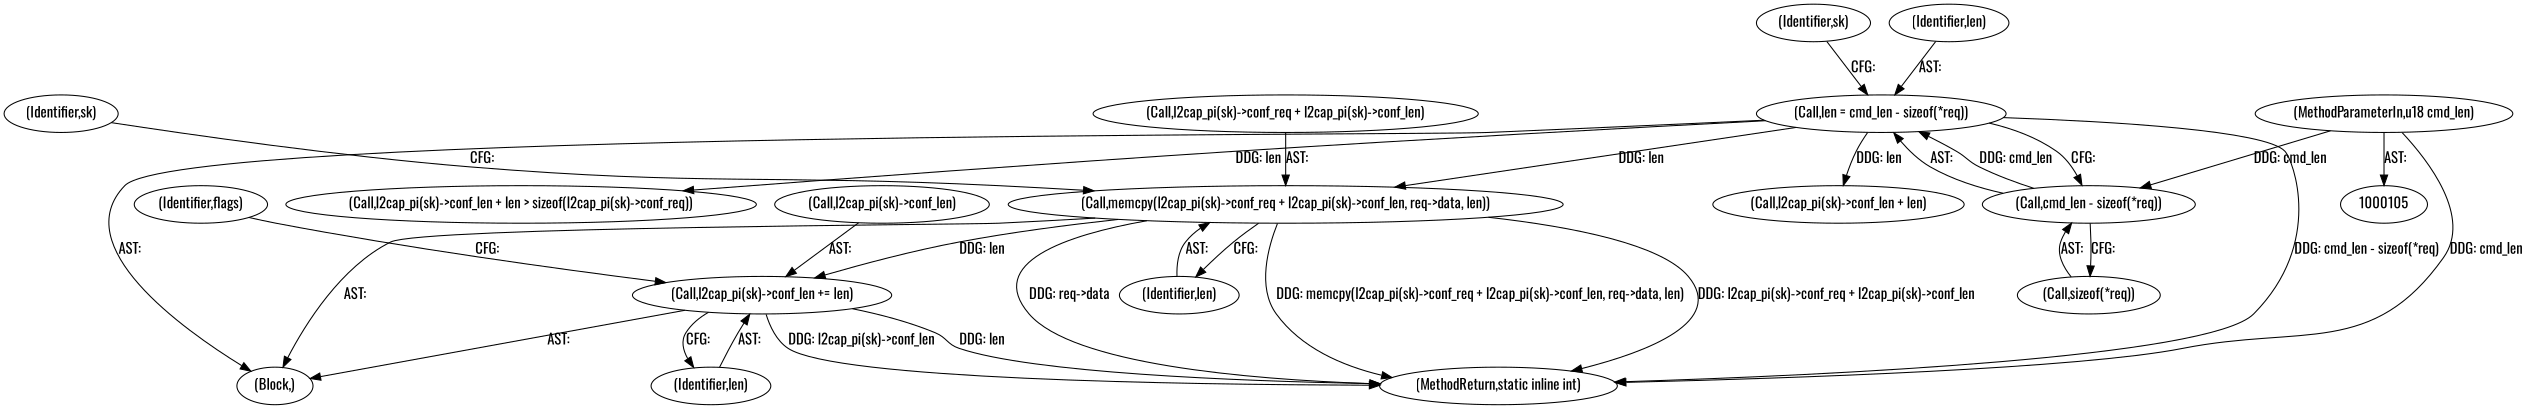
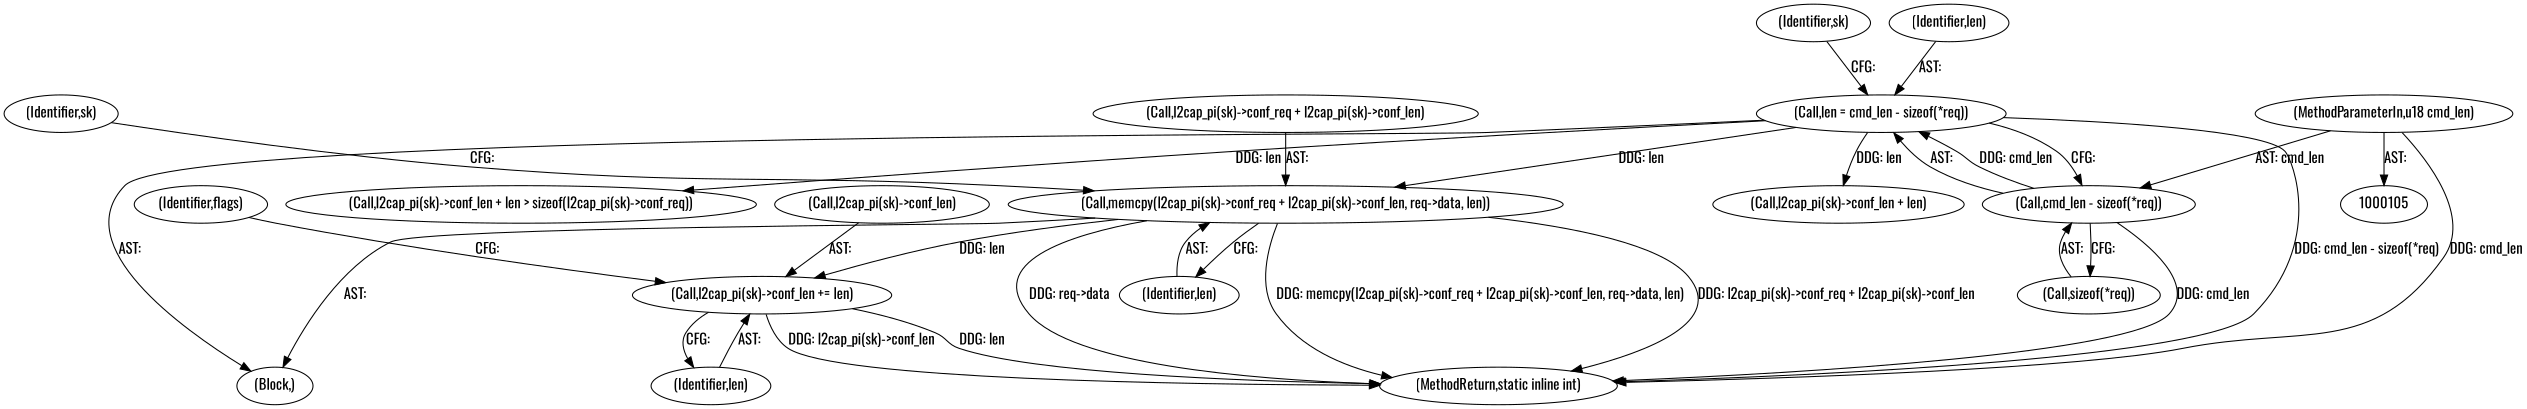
edge "(MethodParameterIn,u18 cmd_len)" -> "(Call,cmd_len - sizeof(*req))": label "DDG: cmd_len" -> "AST: cmd_len"
edge "(Call,l2cap_pi(sk)->conf_len += len)" -> "(Block,)": removed, label "AST:"
edge "(Call,cmd_len - sizeof(*req))" -> "(MethodReturn,static inline int)": added, label "DDG: cmd_len"
